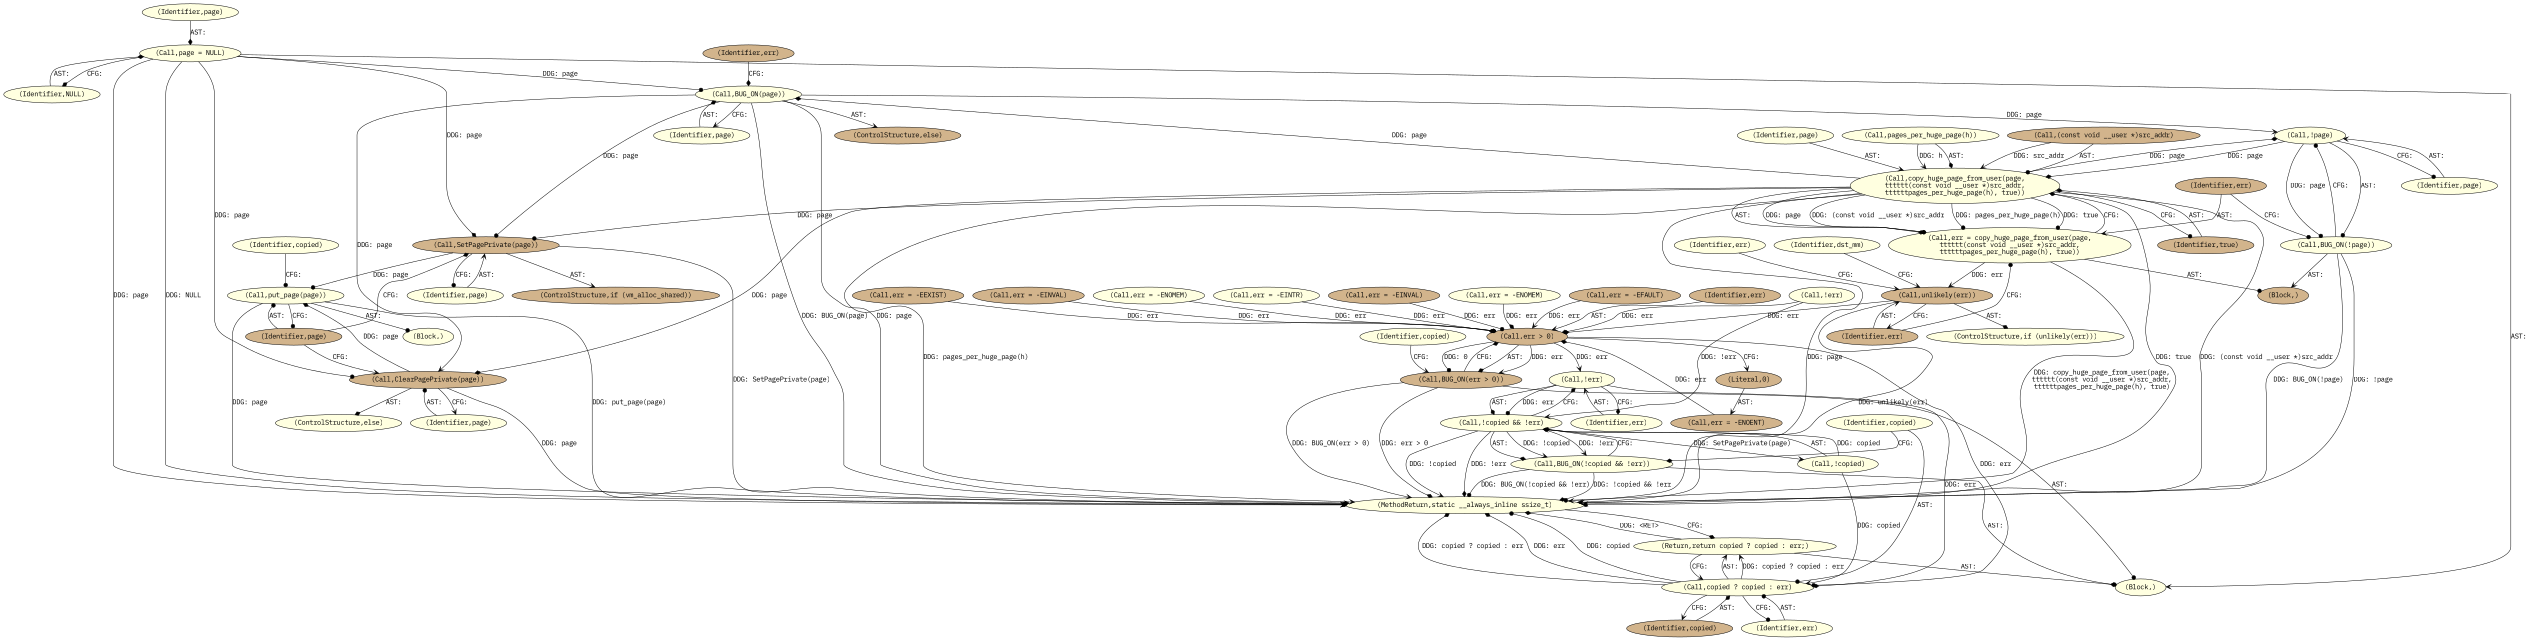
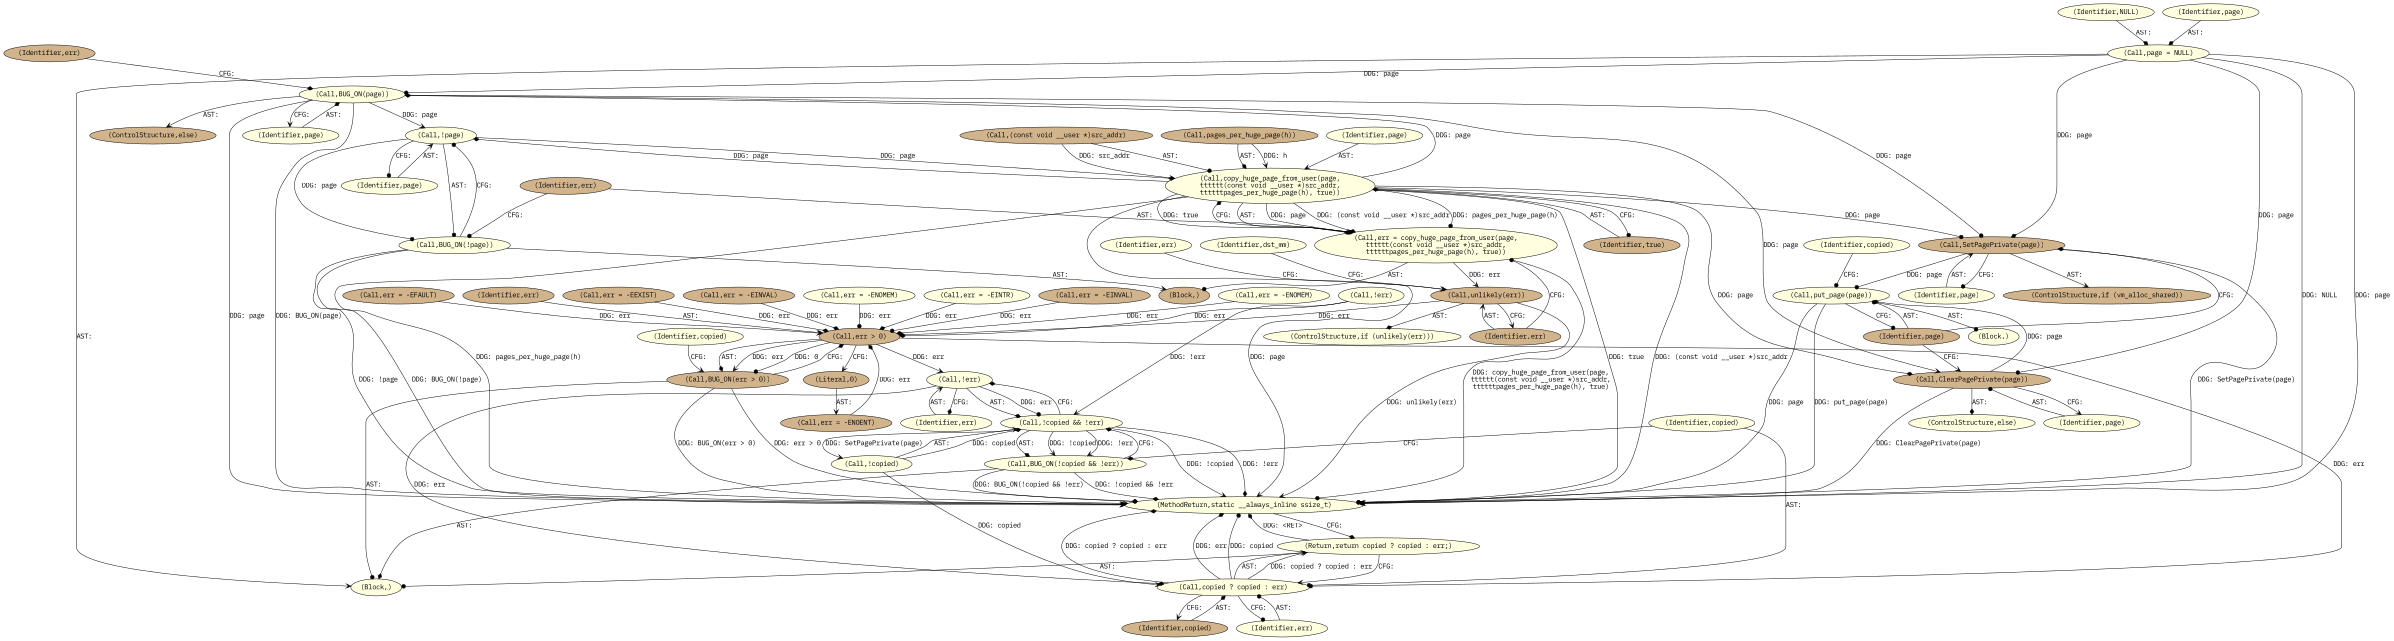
edge "(Call,page = NULL)" -> "(Identifier,NULL)": removed, label "CFG:"
node "(Call,pages_per_huge_page(h))": fillcolor lightyellow -> tan
edge "(Call,ClearPagePrivate(page))" -> "(MethodReturn,static __always_inline ssize_t)": label "DDG: page" -> "DDG: ClearPagePrivate(page)"
